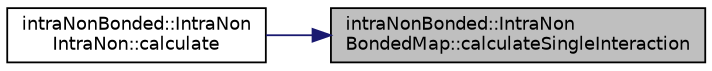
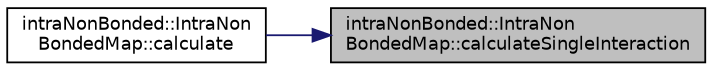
node "intraNonBonded::IntraNon IntraNon::calculate": label "intraNonBonded::IntraNon IntraNon::calculate" -> "intraNonBonded::IntraNon BondedMap::calculate"
